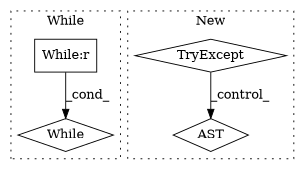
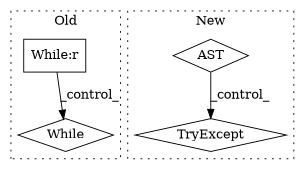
cluster "While": label "While" -> "Old"
edge "TryExcept" -> "AST": reversed
edge "While:r" -> "While": label "_cond_" -> "_control_"
